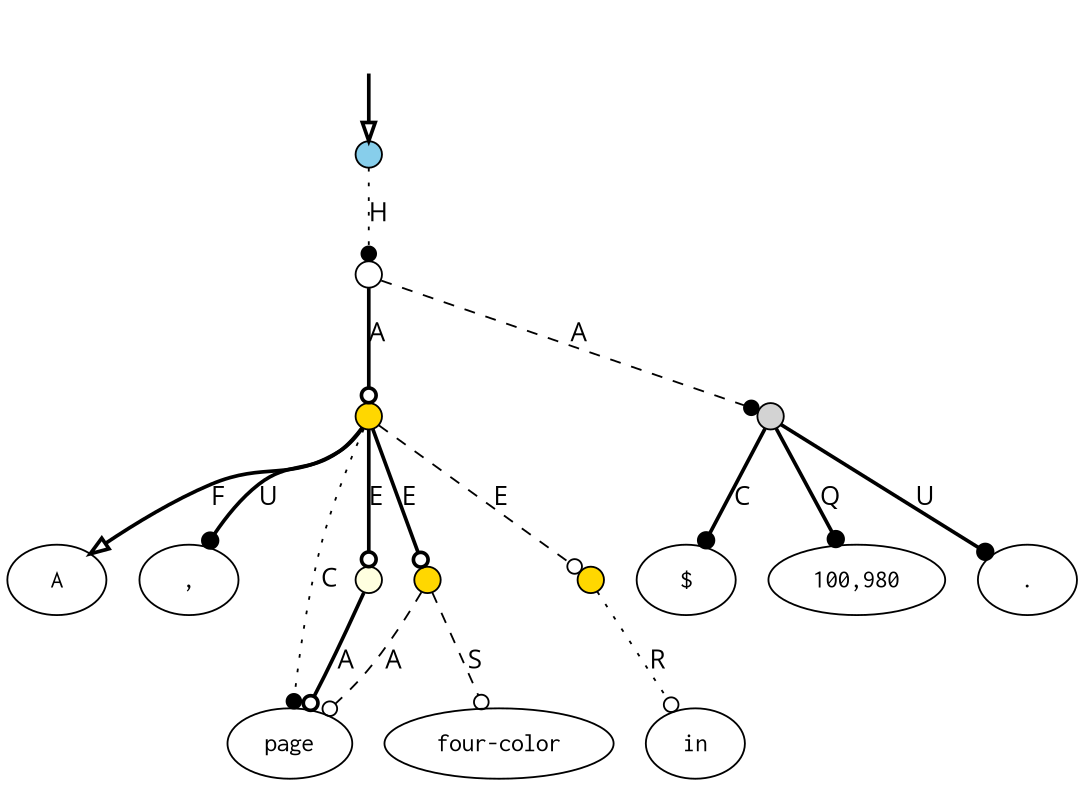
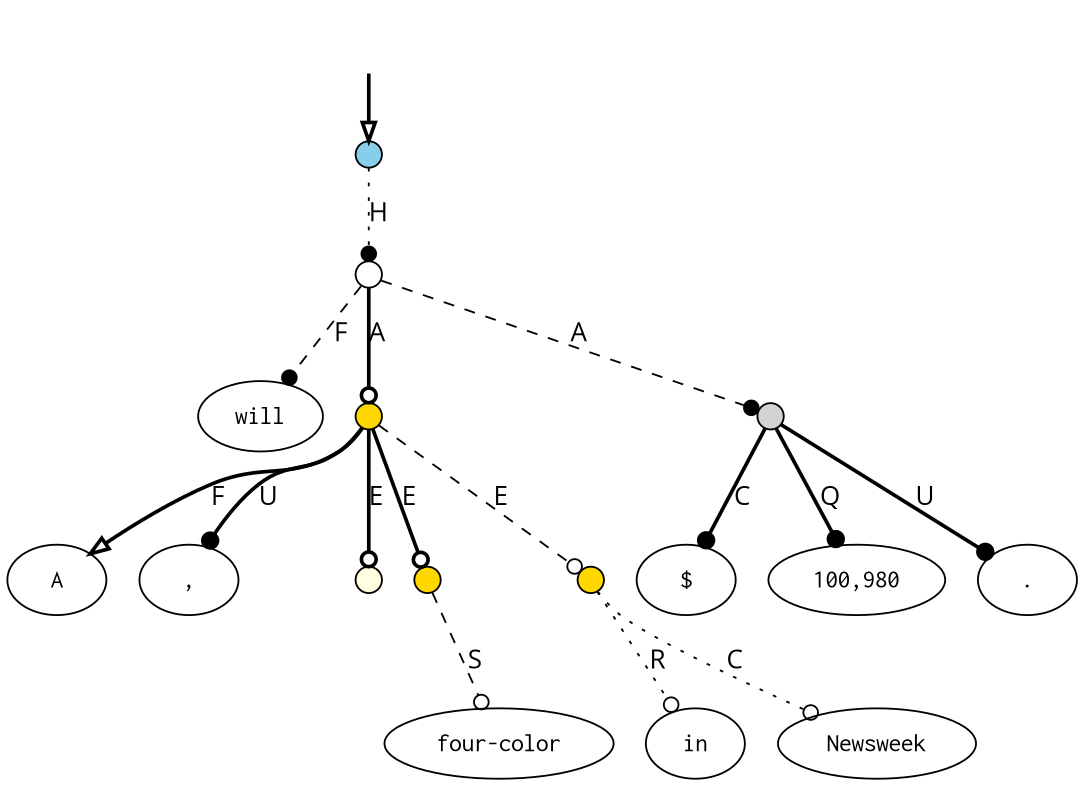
node "will": added
node "page": removed
node "Newsweek": added
